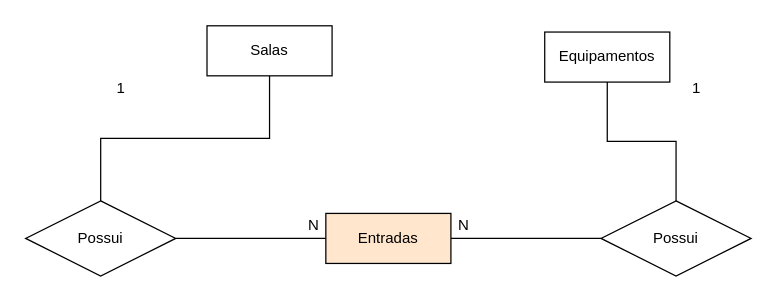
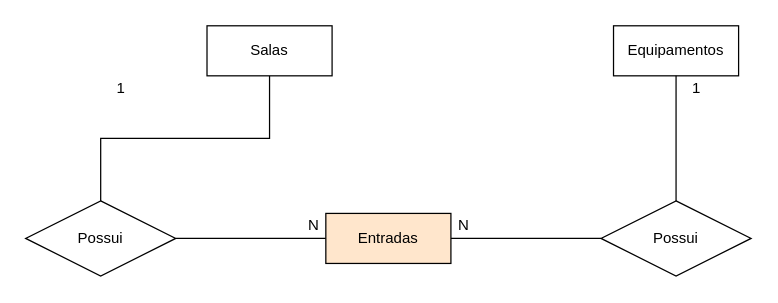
node "Equipamentos": moved (607, 57) -> (676, 51)
